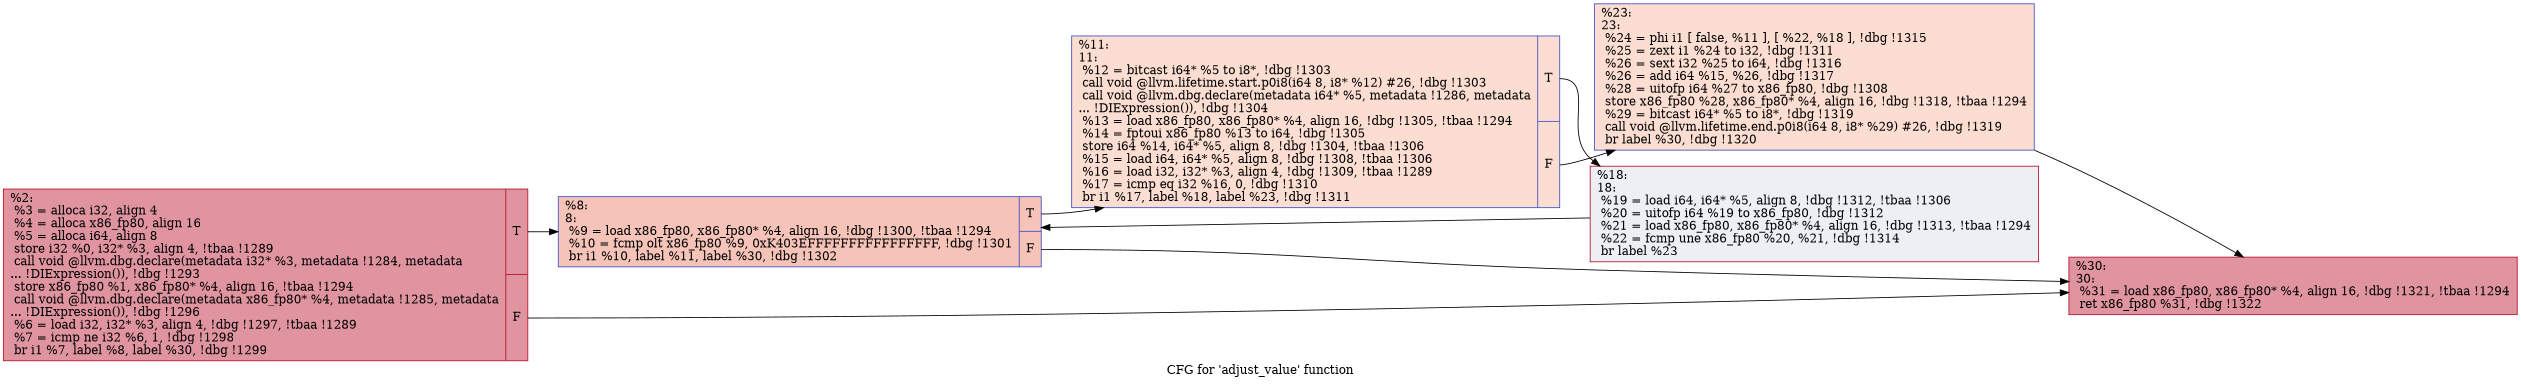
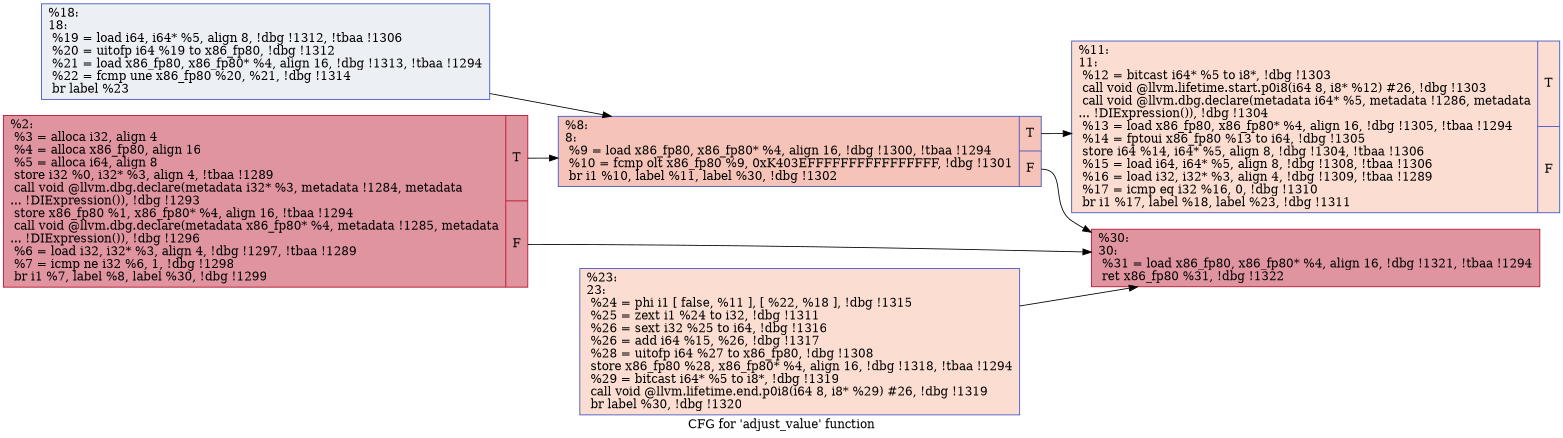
edge "%11:" -> "%18:": removed
edge "%11:" -> "%23:": removed
node "%18:": color #b70d28ff -> #3d50c3ff
